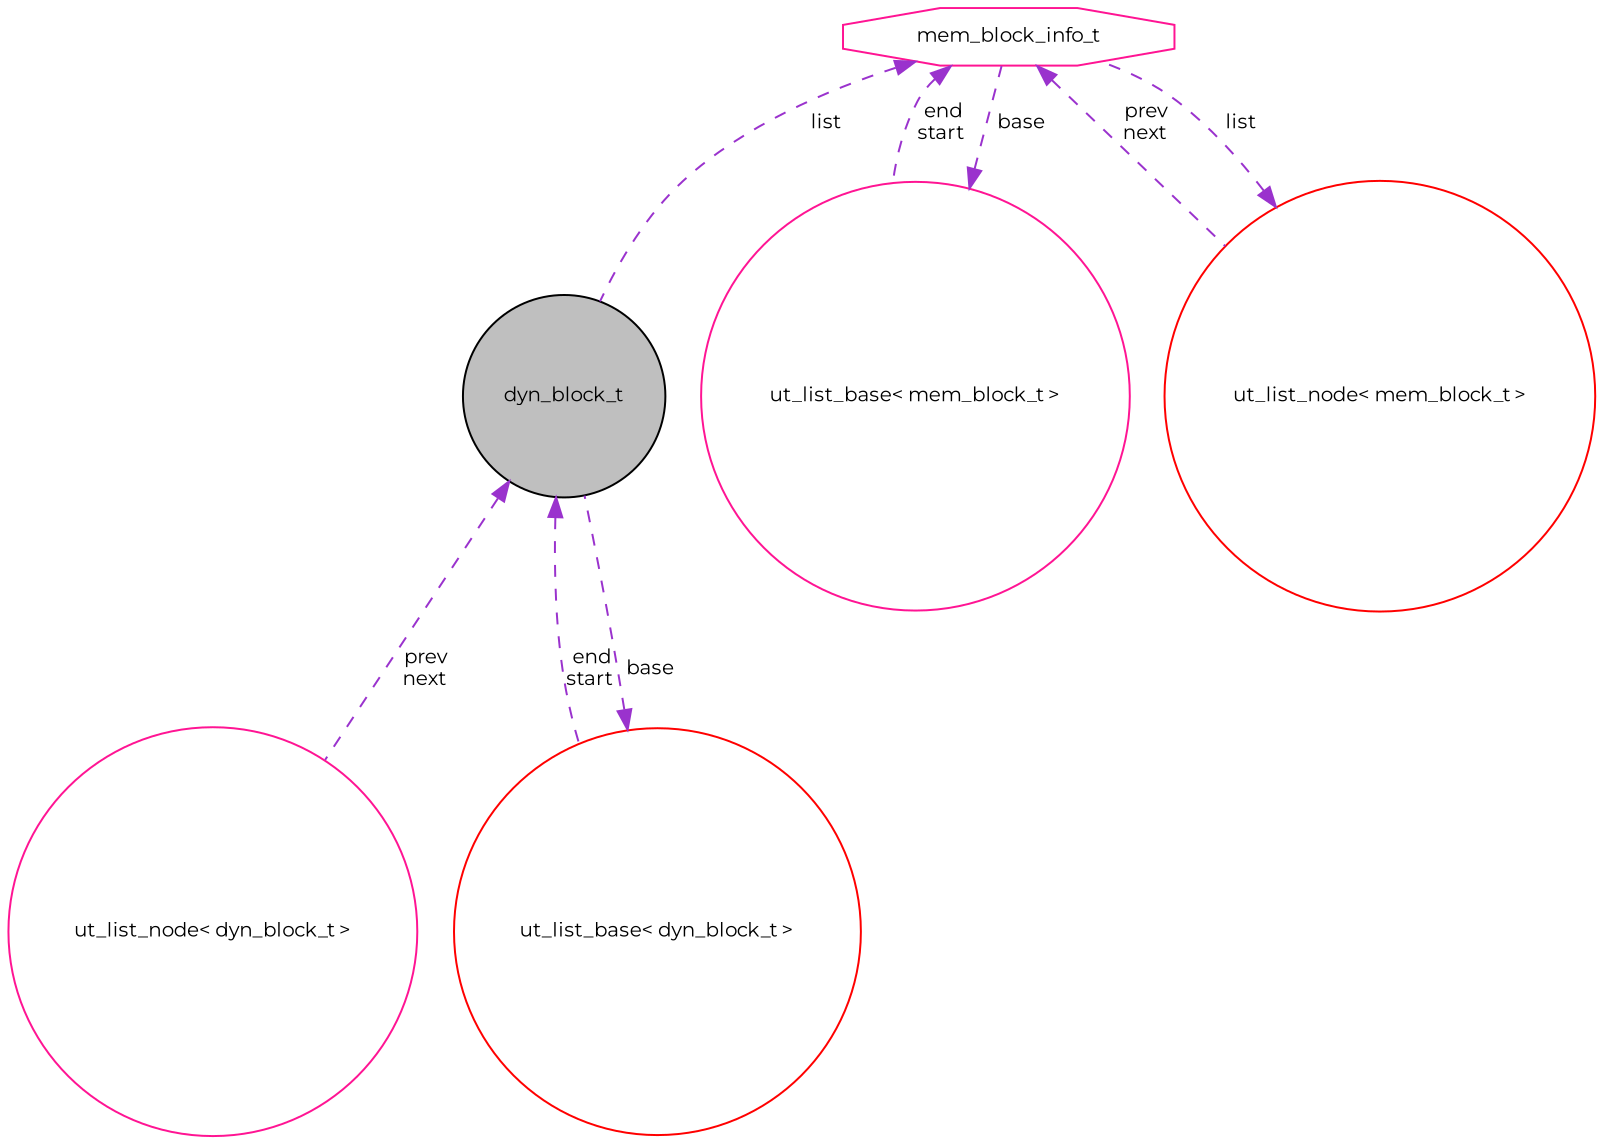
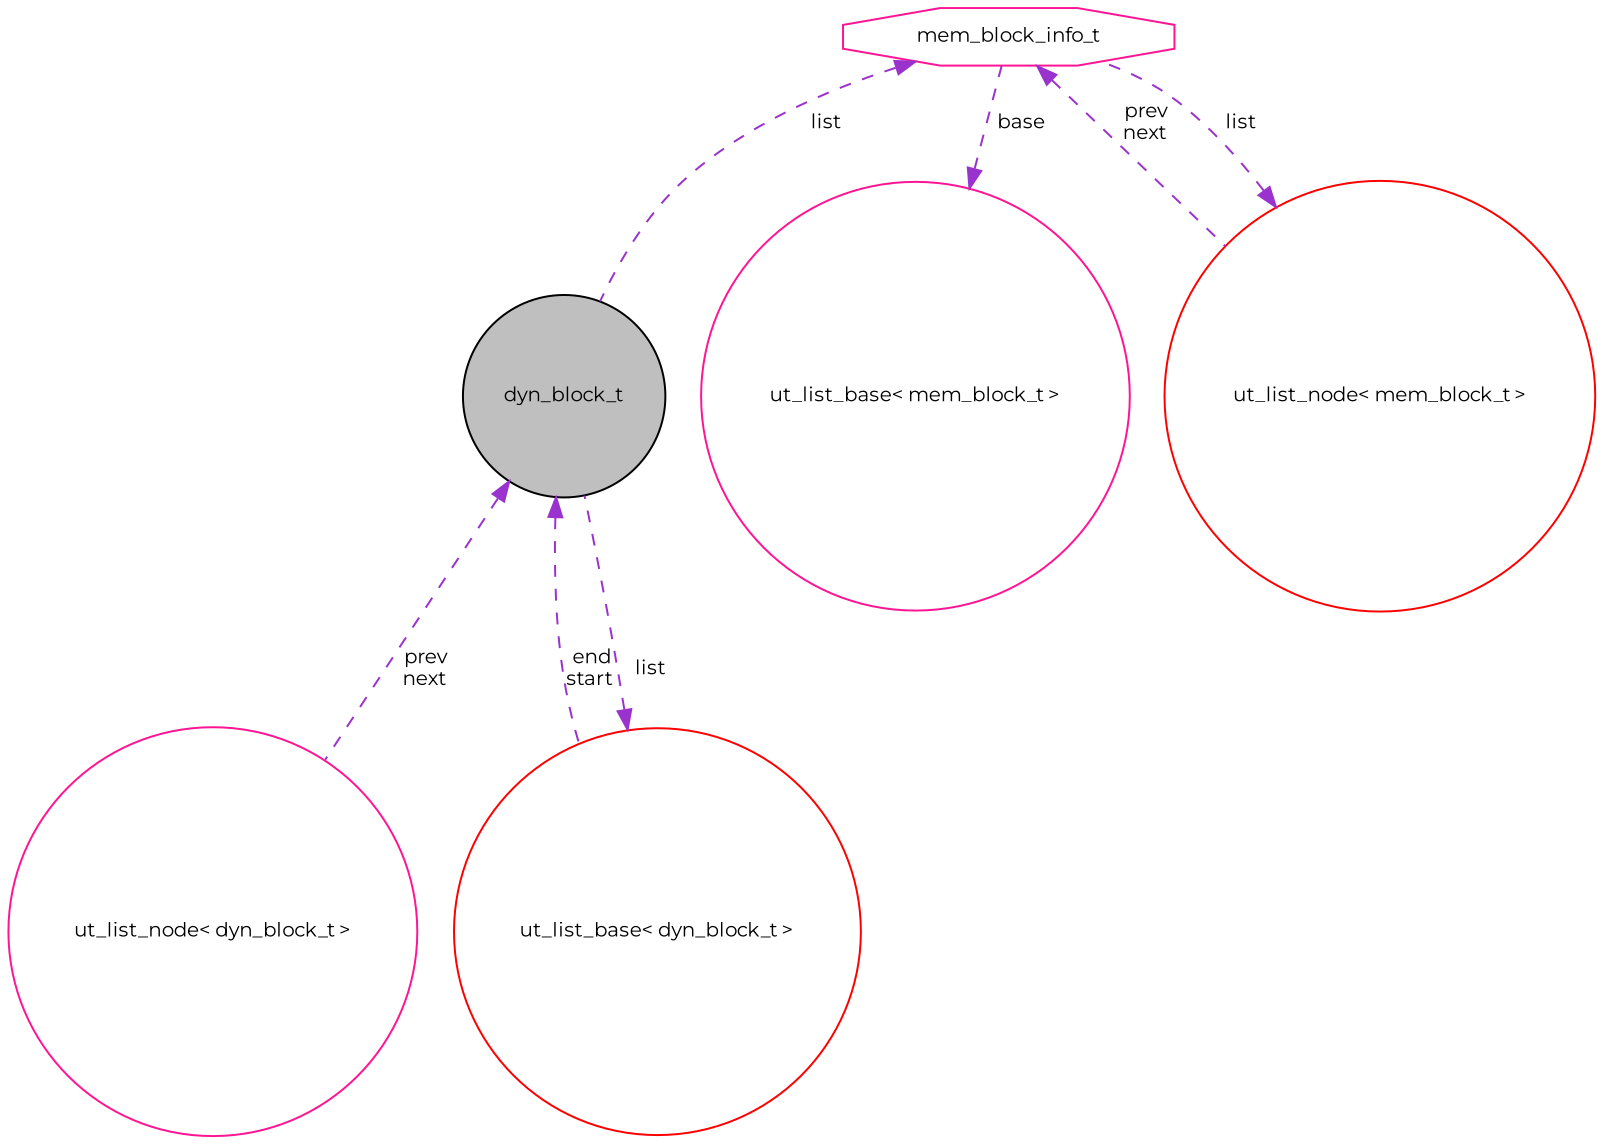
edge "ut_list_base< mem_block_t >" -> "mem_block_info_t": removed, label "end start"
edge "dyn_block_t" -> "ut_list_base< dyn_block_t >": label " base" -> " list"
